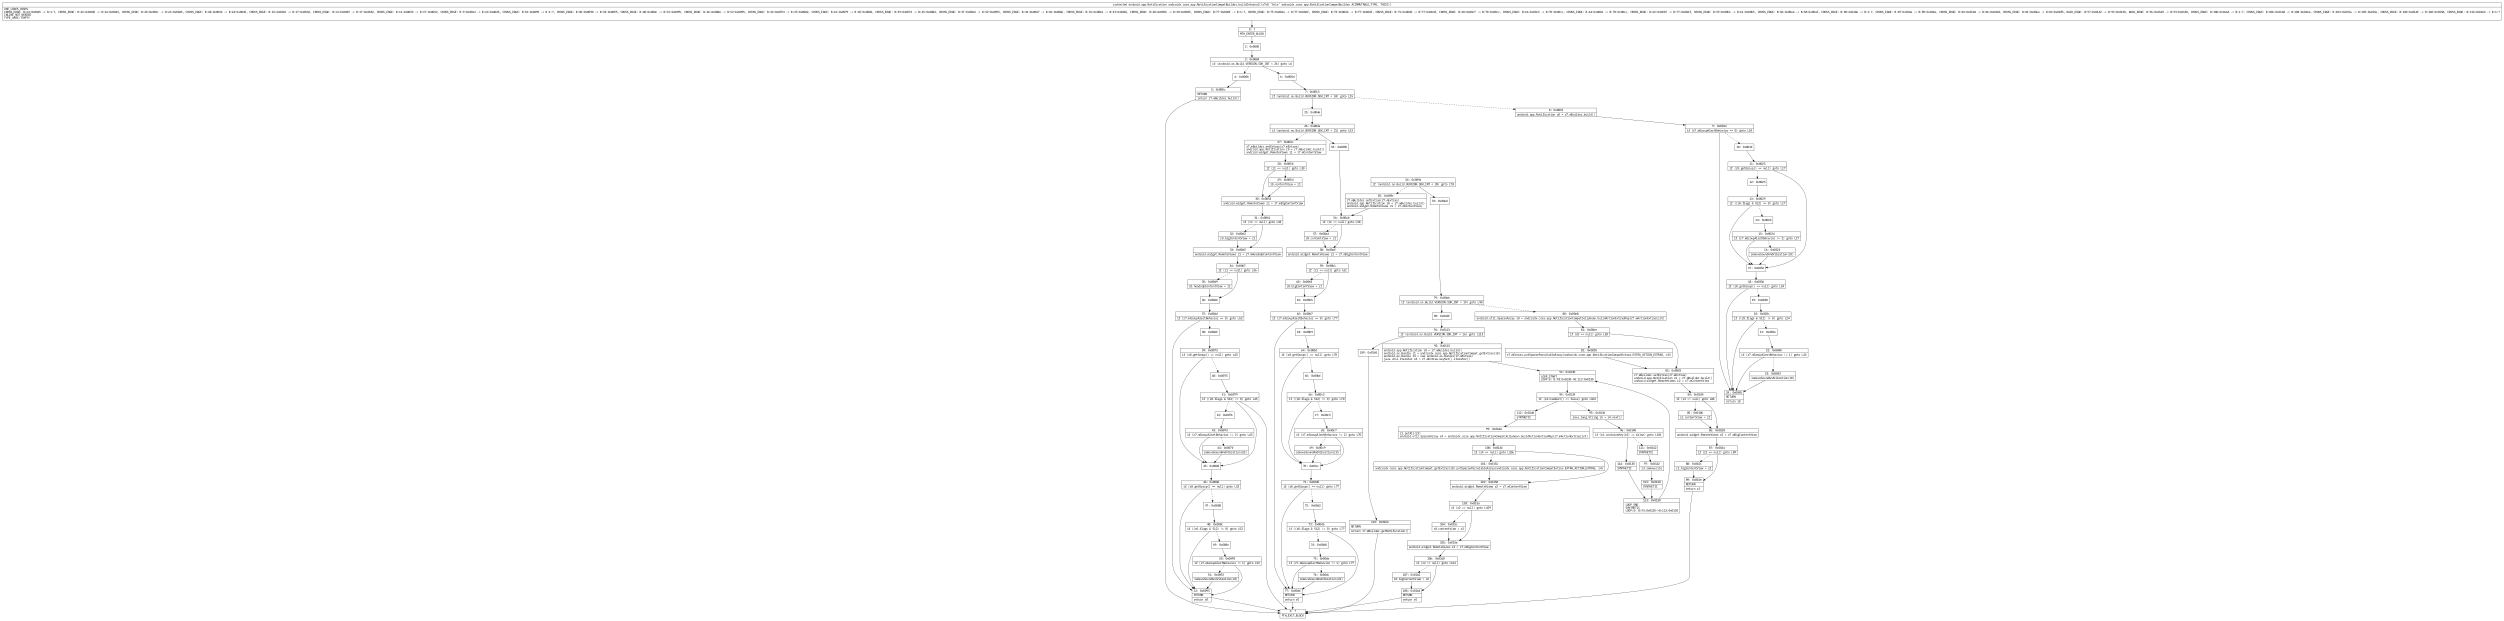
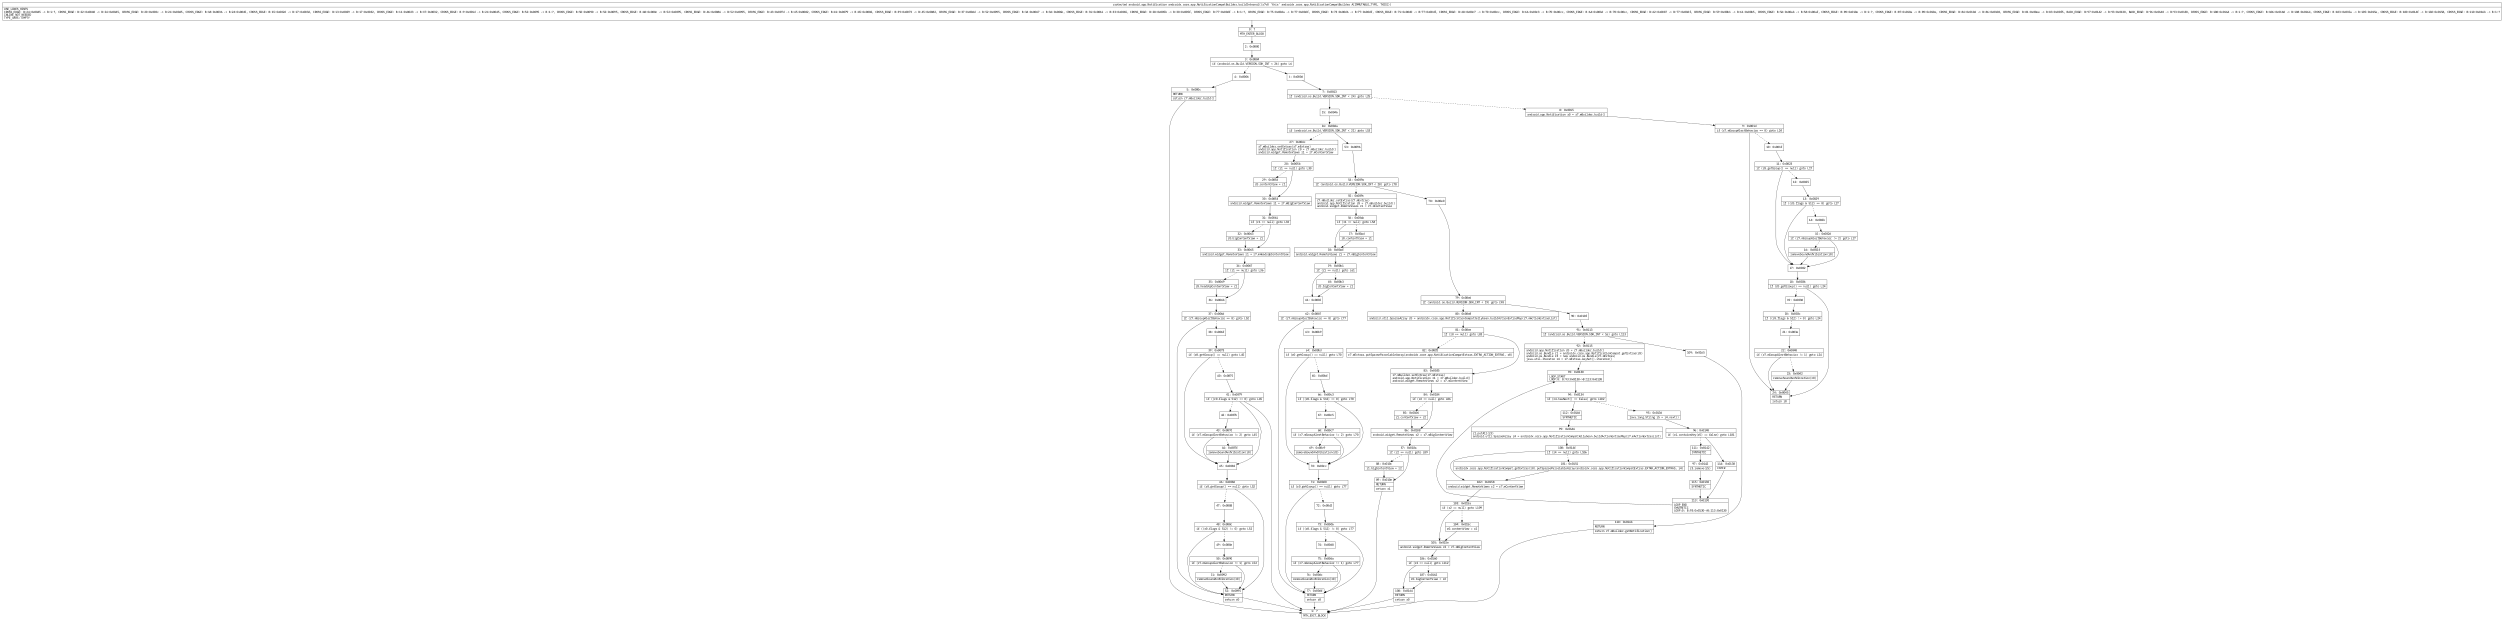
edge "53: 0x0096" -> "56: 0x00ab": now "53: 0x0096" -> "54: 0x009a"
edge "20: 0x003c" -> "24: 0x0045": removed
node "114: 0x0130": text "SYNTHETIC" -> "ENTER"
